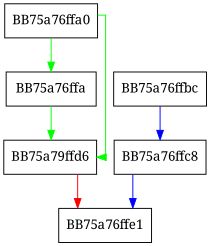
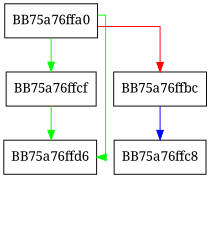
edge "BB75a76ffa0" -> "BB75a76ffbc": added
node "BB75a76ffa": label "BB75a76ffa" -> "BB75a76ffcf"
node "BB75a79ffd6": label "BB75a79ffd6" -> "BB75a76ffd6"
node "BB75a76ffe1": removed
